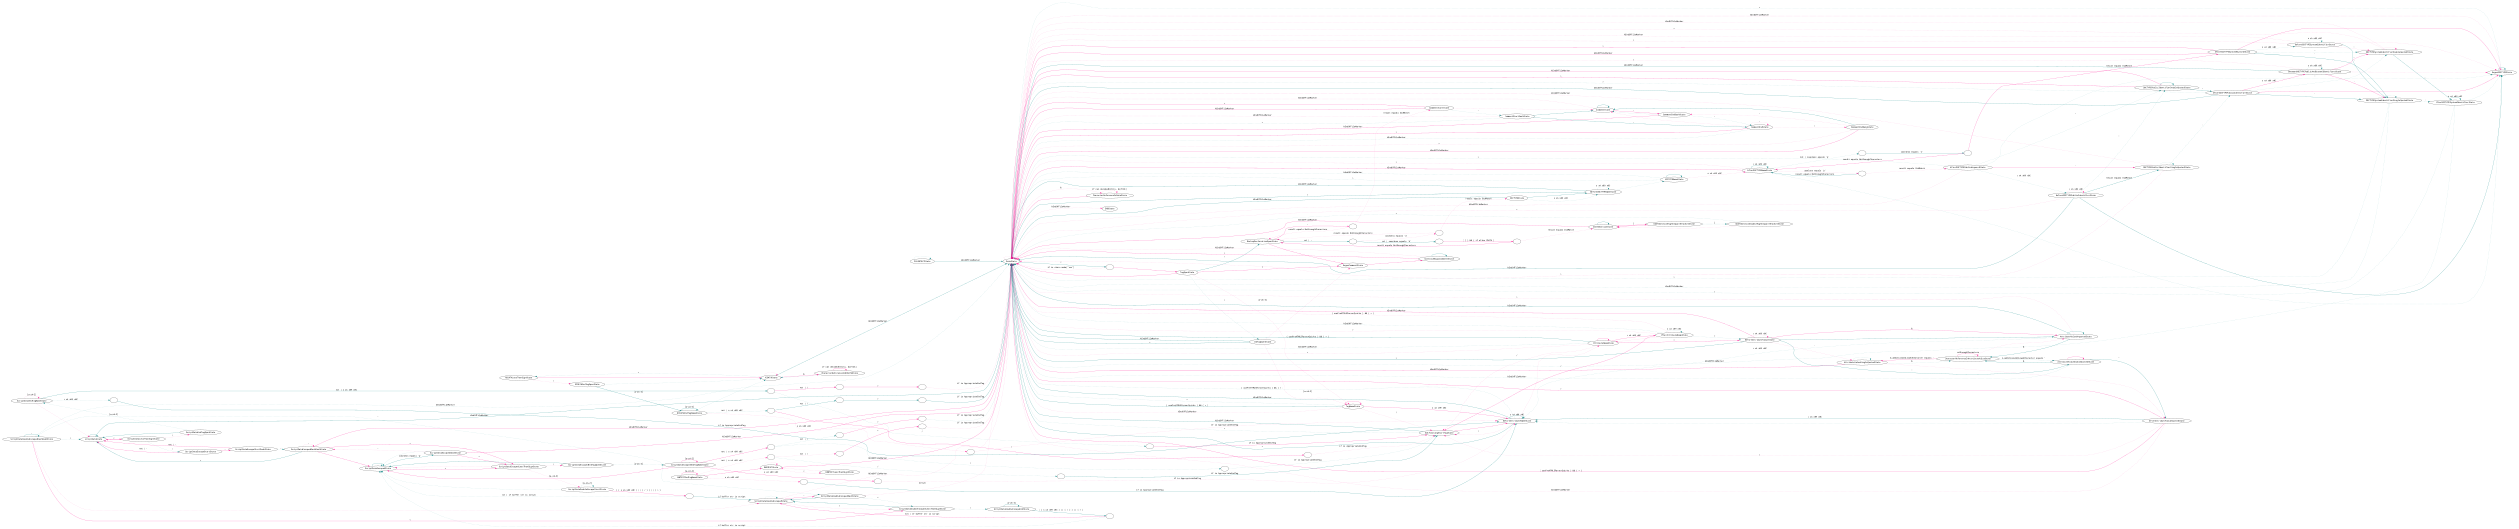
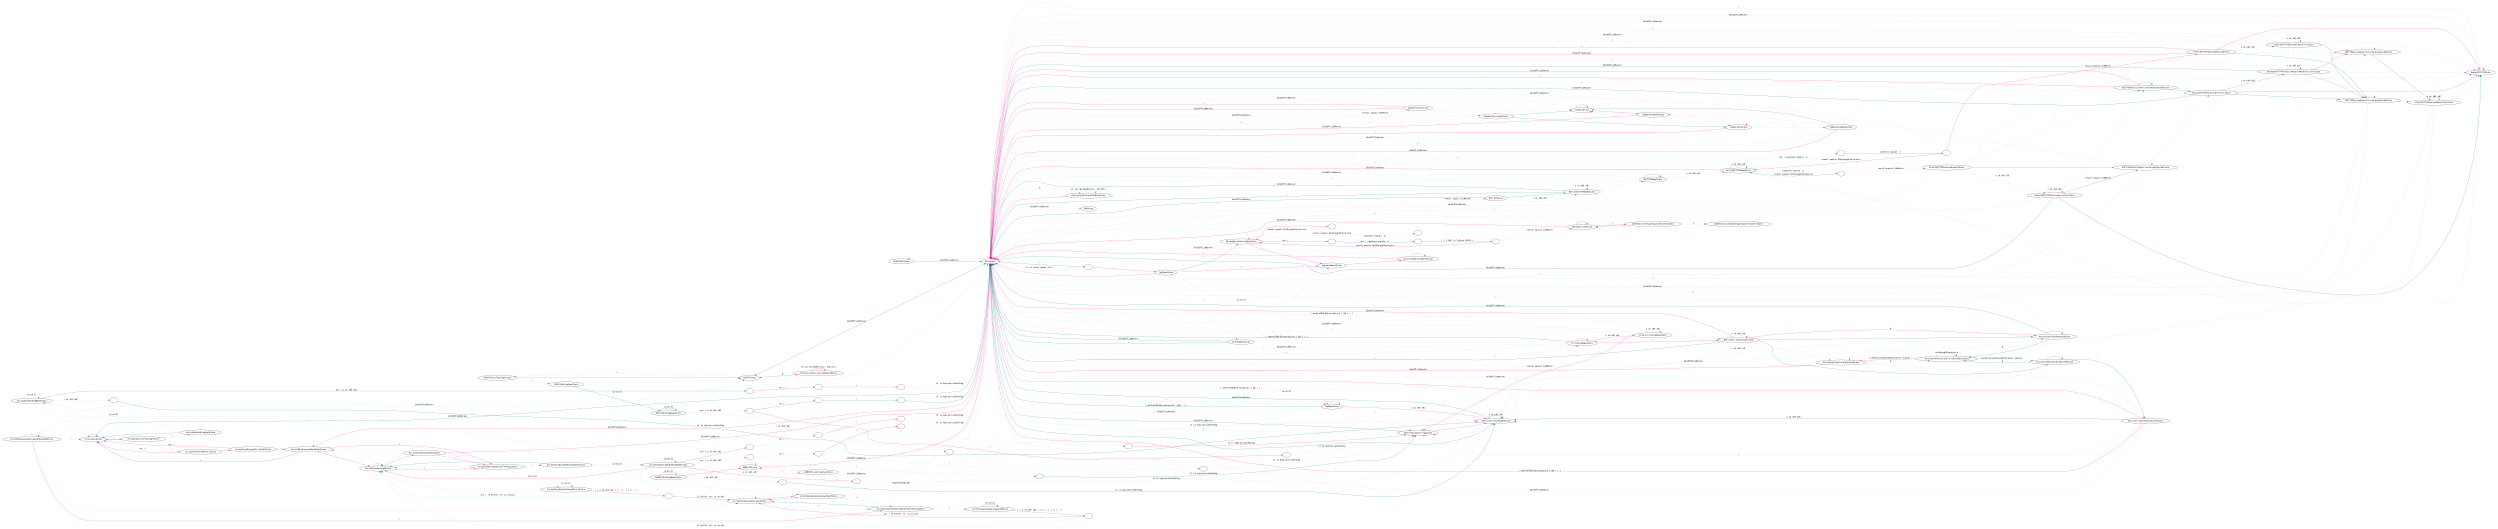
edge "AfterAttributeNameState" -> "SelfClosingStartTagState": label "/" -> "result equals DidMatch"
edge "ScriptDataEscapedState" -> "ScriptDataEscapedDashState": label "caseless equals 'p'" -> "-"
edge "ScriptDataDoubleEscapedDashState" -> "DataState": label "script" -> "kEndOfFileMarker"
